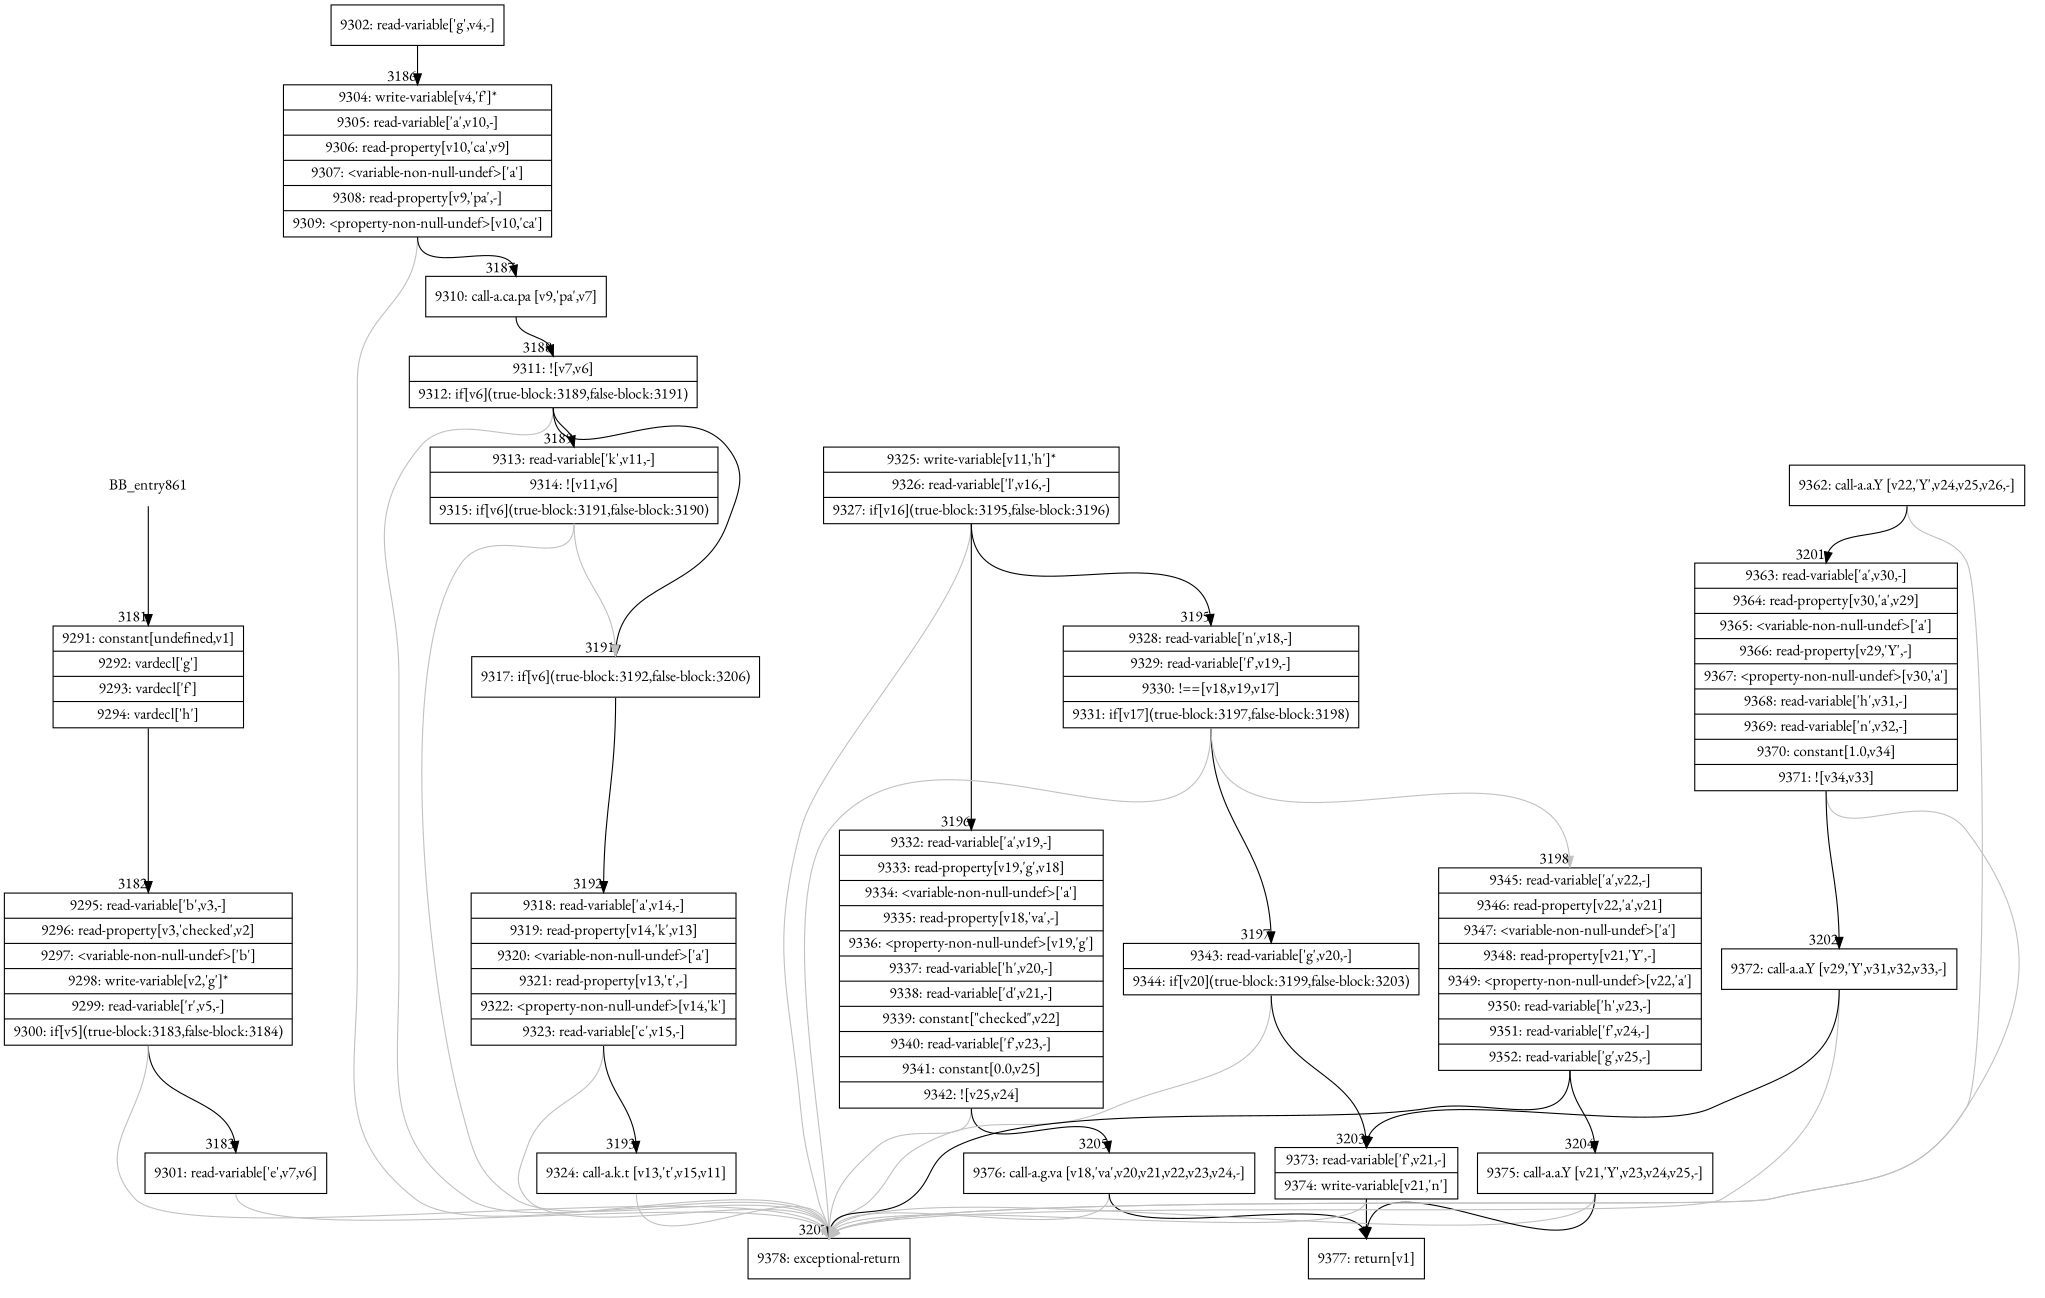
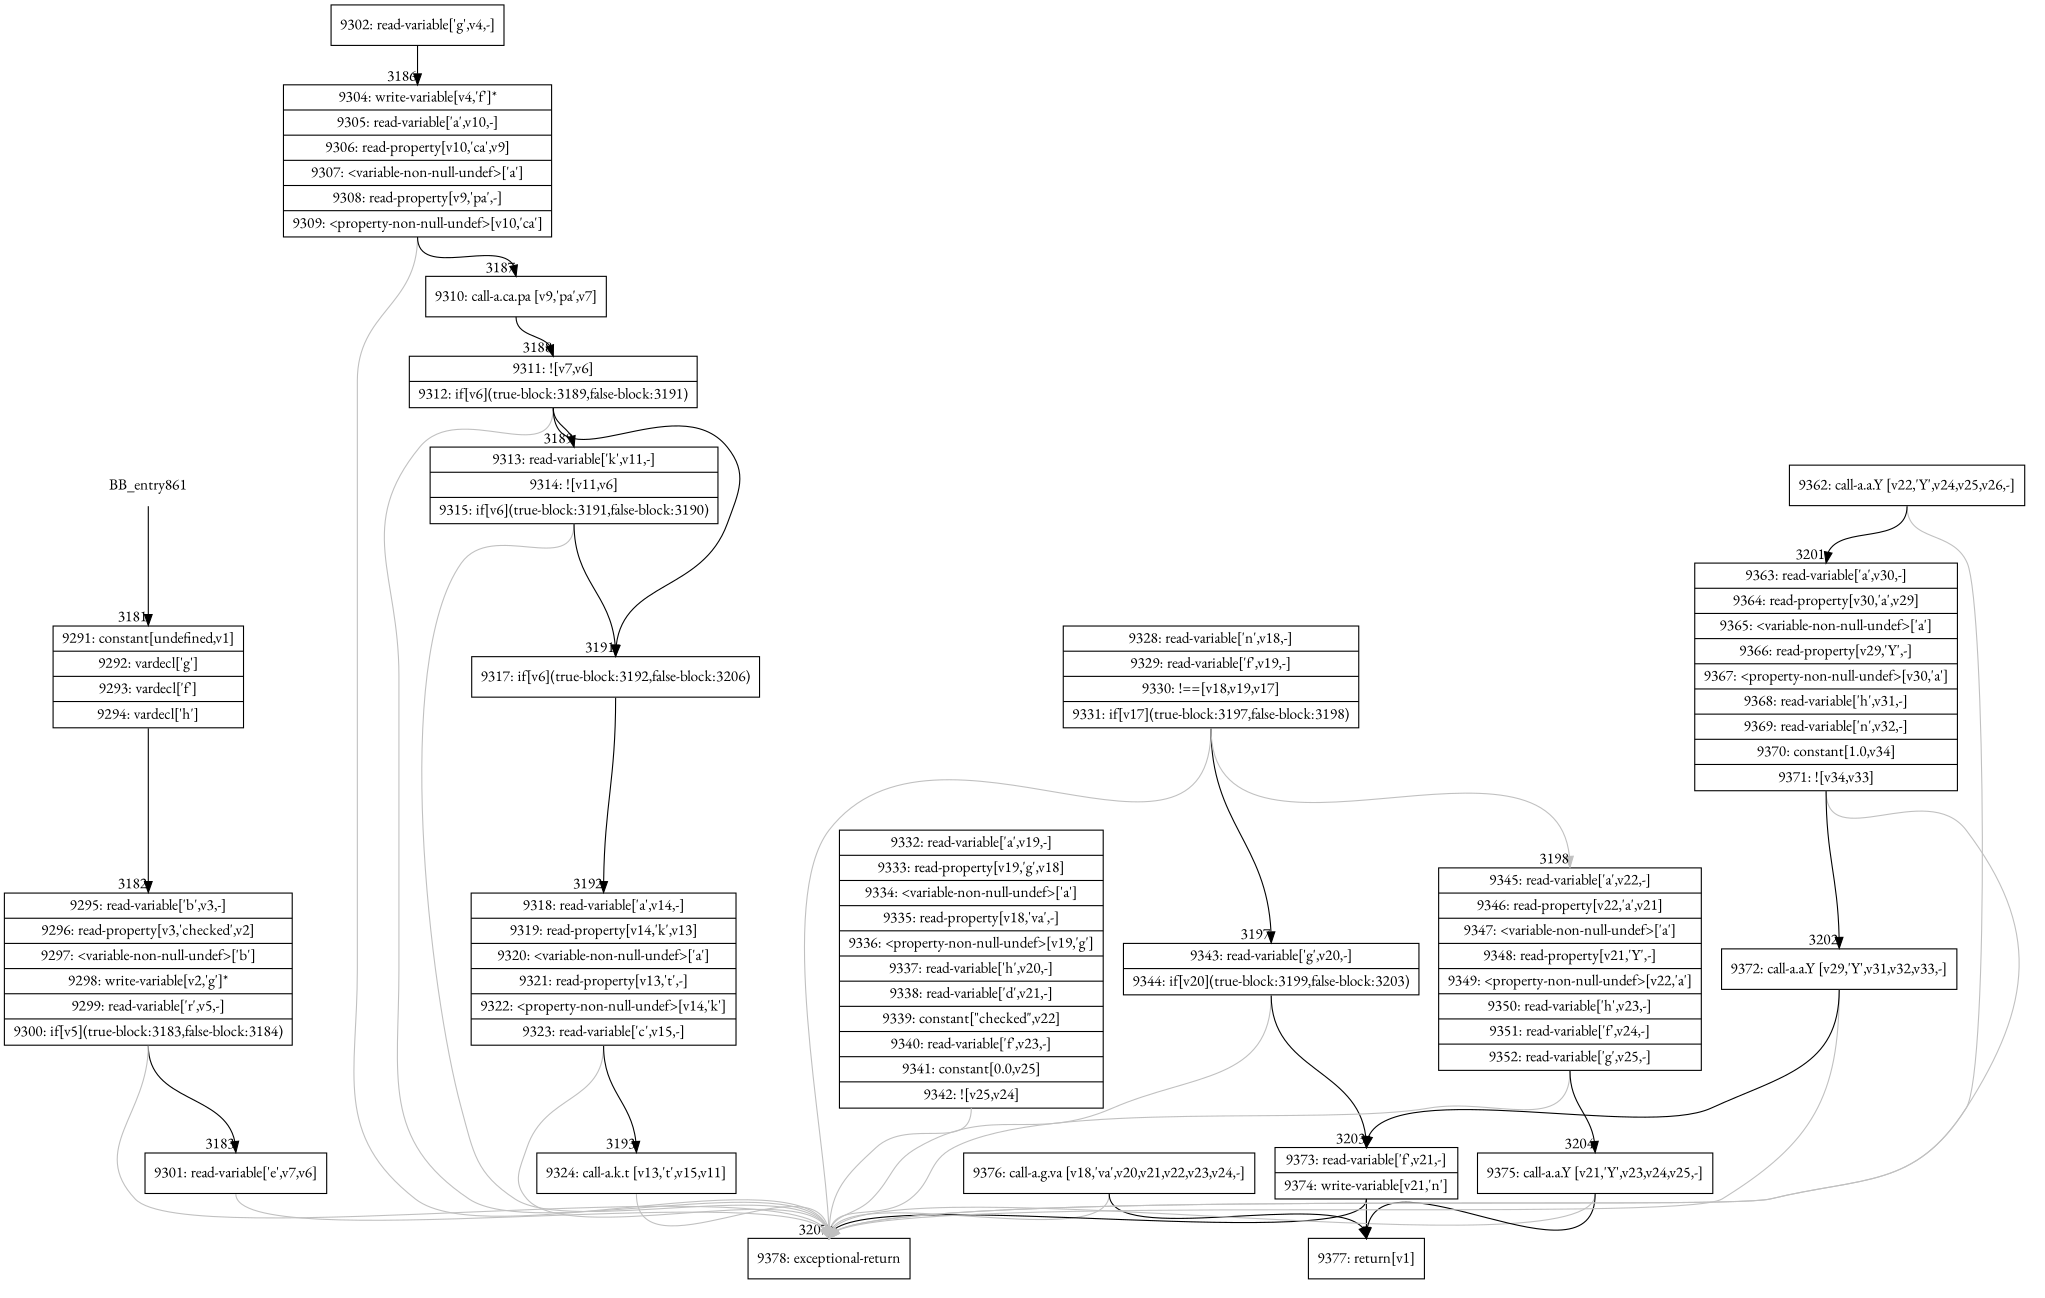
node "9325: write-variable[v11,'h']*": removed
edge "9313: read-variable['k',v11,-]" -> "9317: if[v6](true-block:3192,false-block:3206)": color gray -> black
edge "9345: read-variable['a',v22,-]" -> "9378: exceptional-return": color black -> gray
edge "9332: read-variable['a',v19,-]" -> "9376: call-a.g.va [v18,'va',v20,v21,v22,v23,v24,-]": removed
edge "9373: read-variable['f',v21,-]" -> "9378: exceptional-return": color gray -> black
